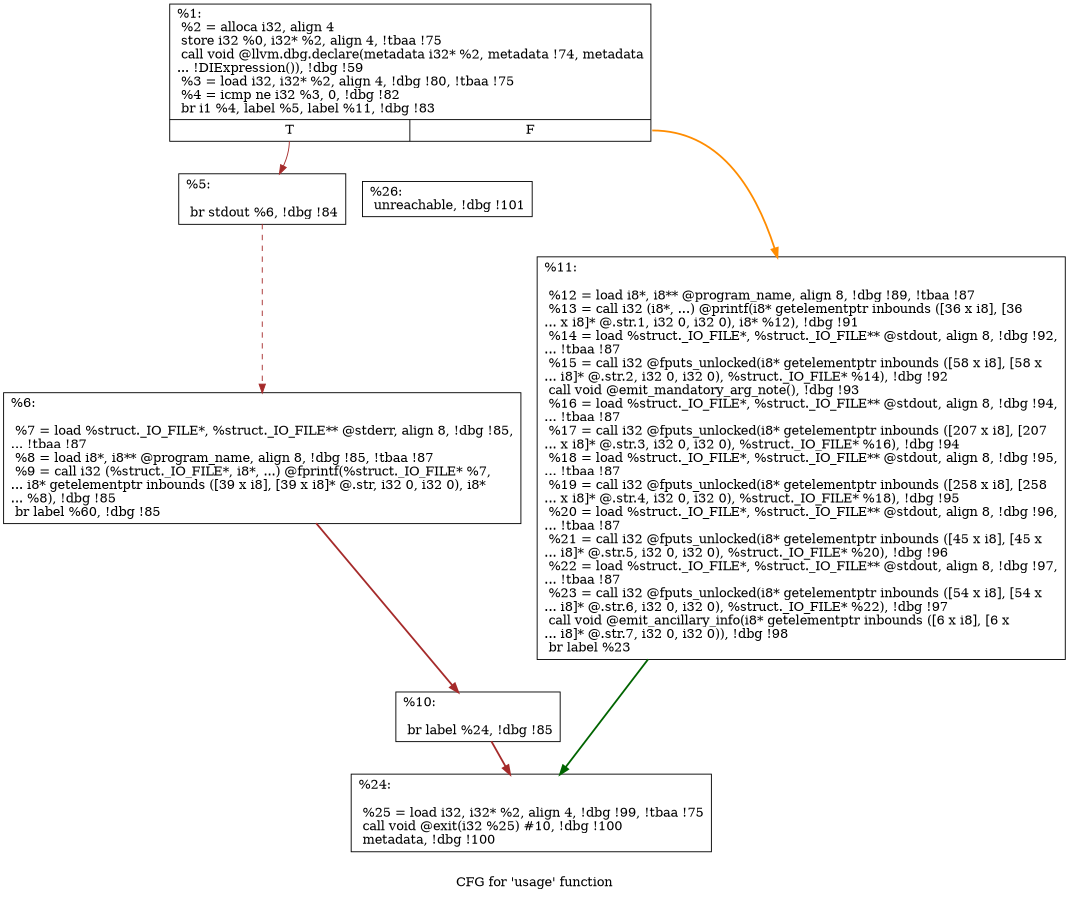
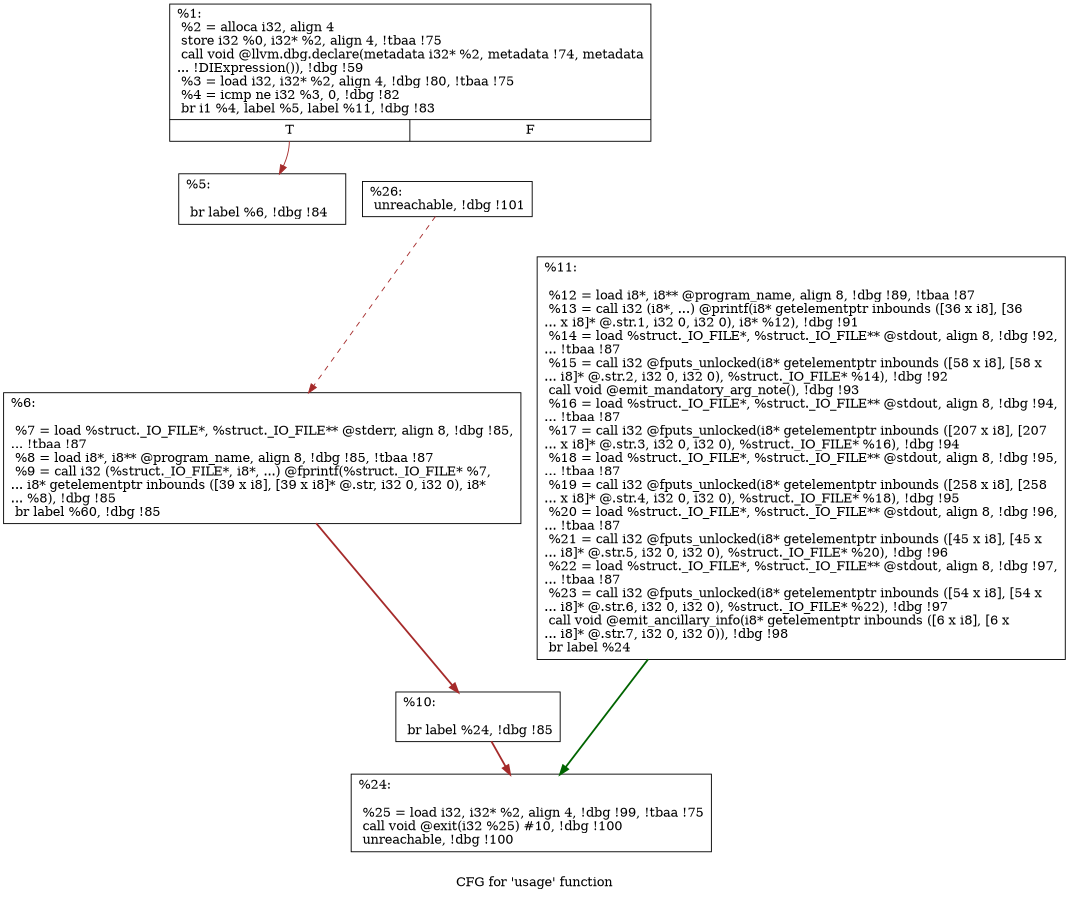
edge "%1:" -> "%11:": removed
node "%5:": text "br stdout %6, !dbg !84" -> "br label %6, !dbg !84"
edge "%5:" -> "%6:": now "%26:" -> "%6:"
node "%11:": text "br label %23" -> "br label %24"
node "%24:": text "metadata, !dbg !100" -> "unreachable, !dbg !100"
